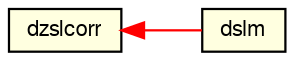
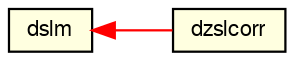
edge "dslm" -> "dzslcorr": reversed
